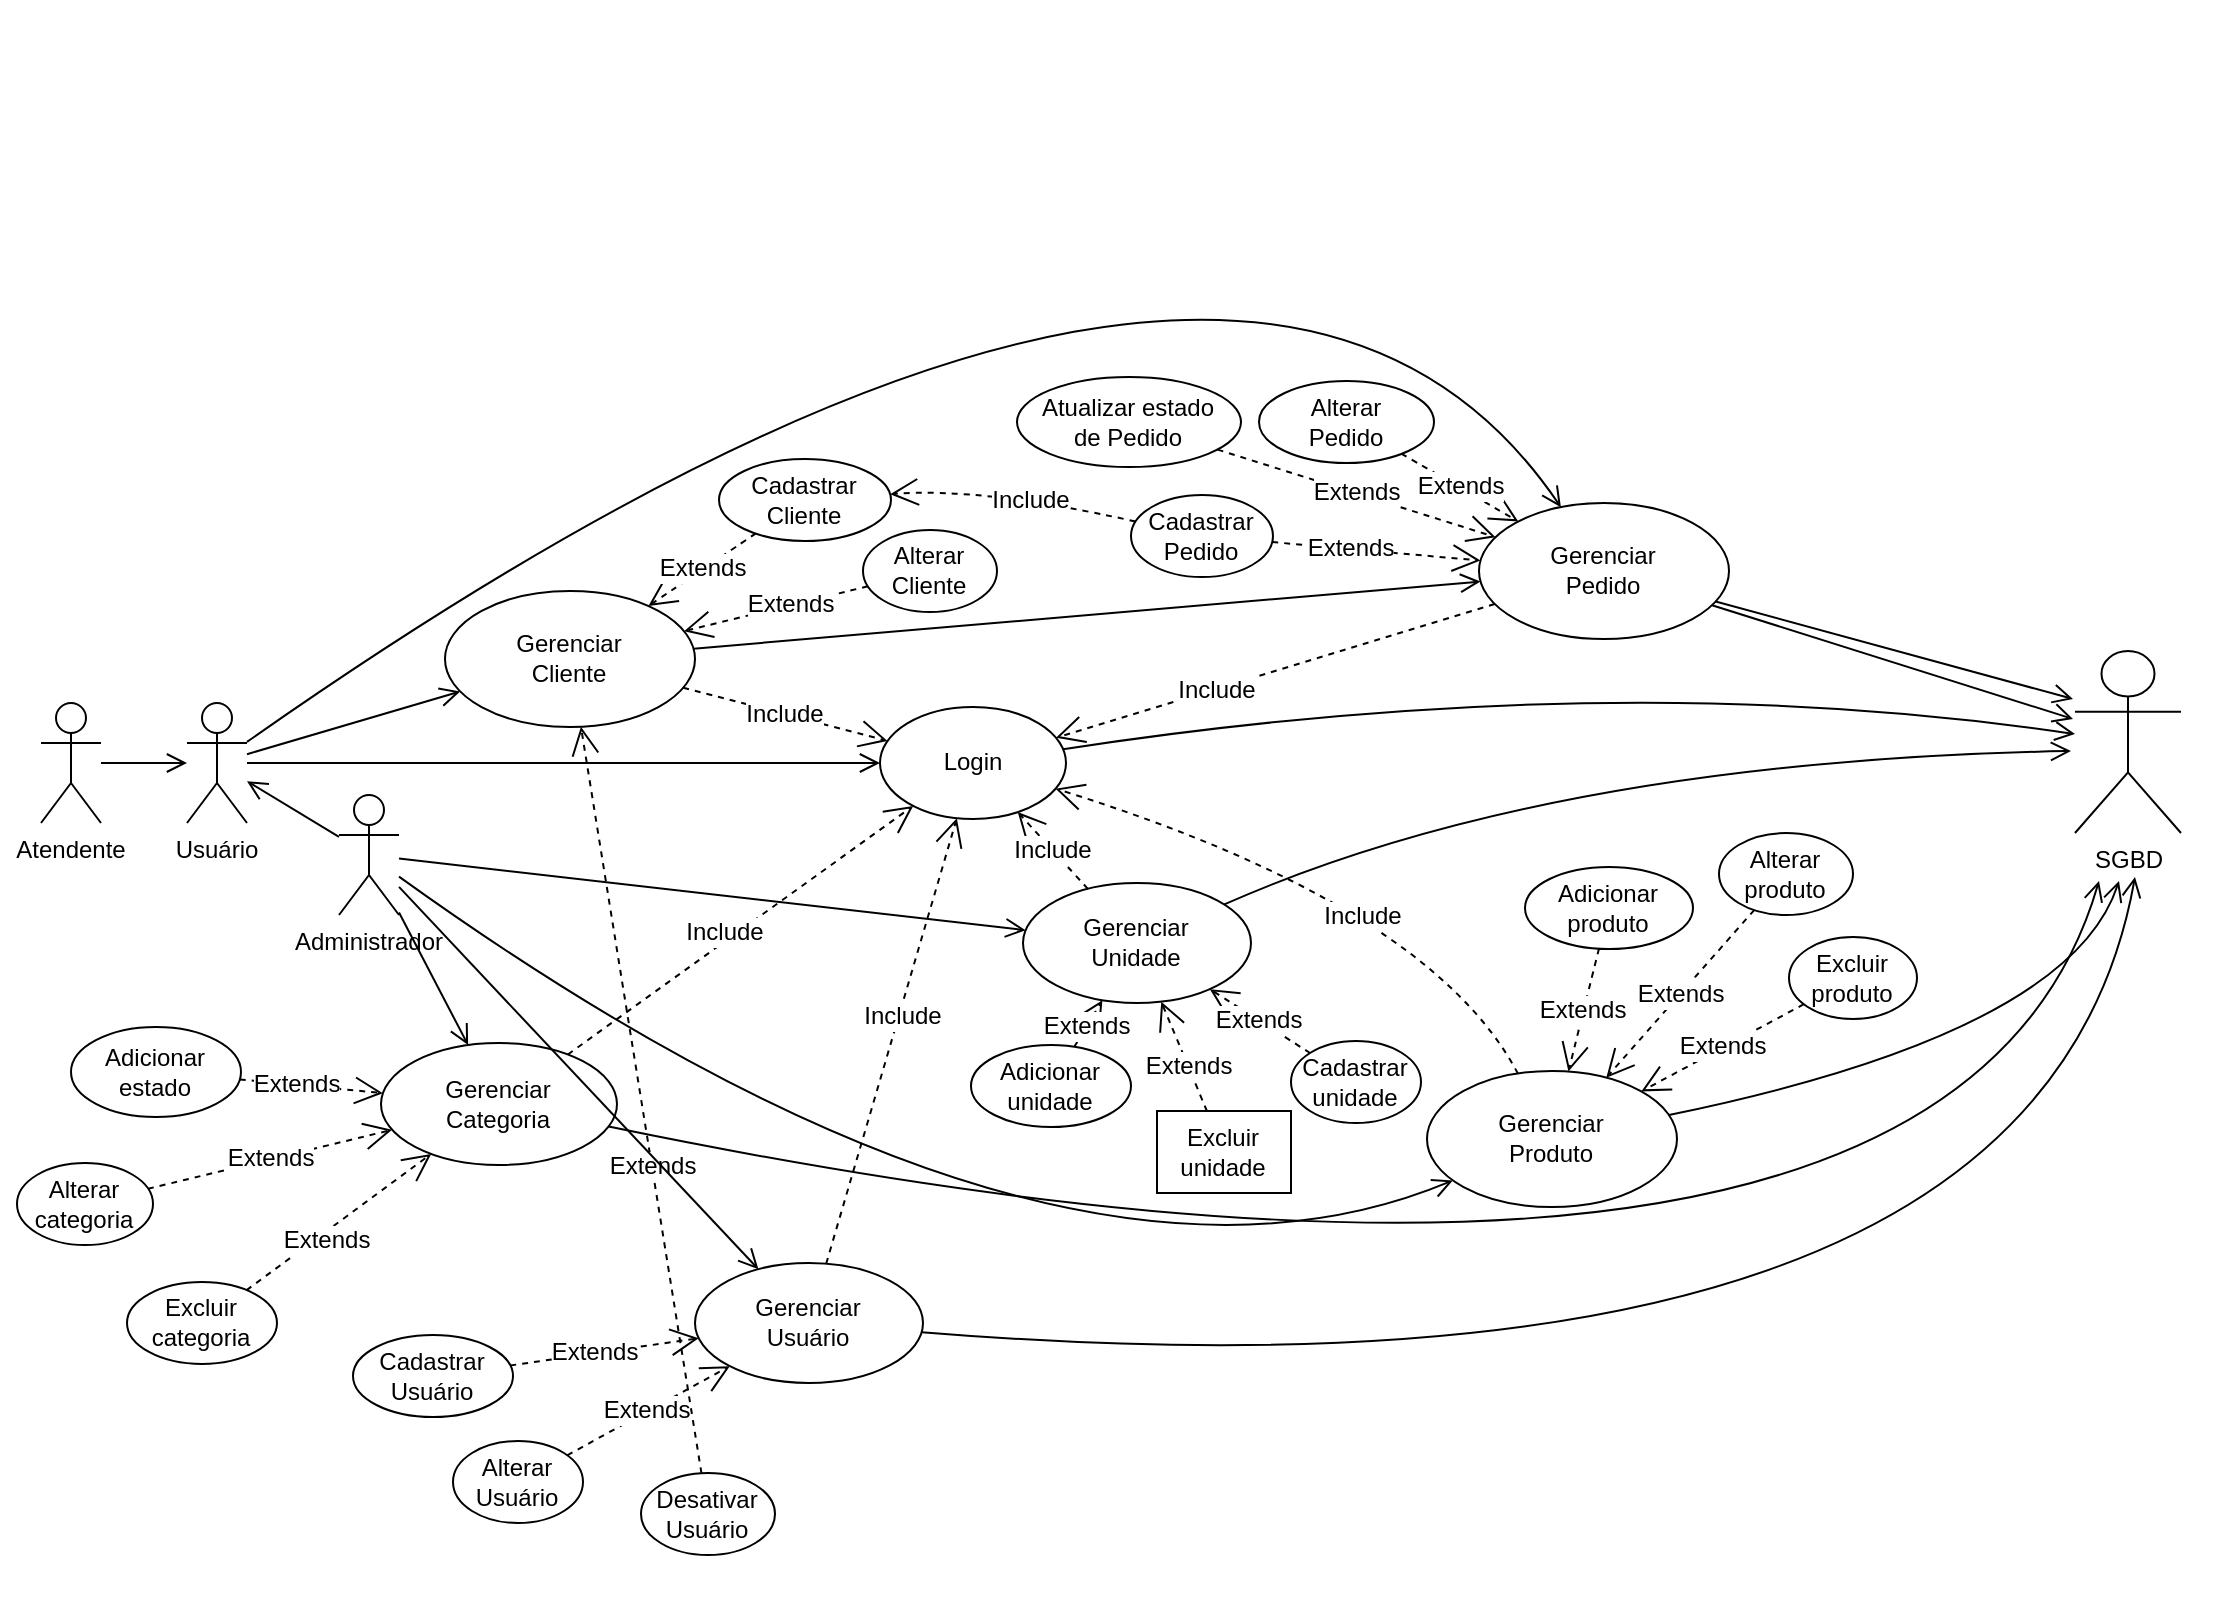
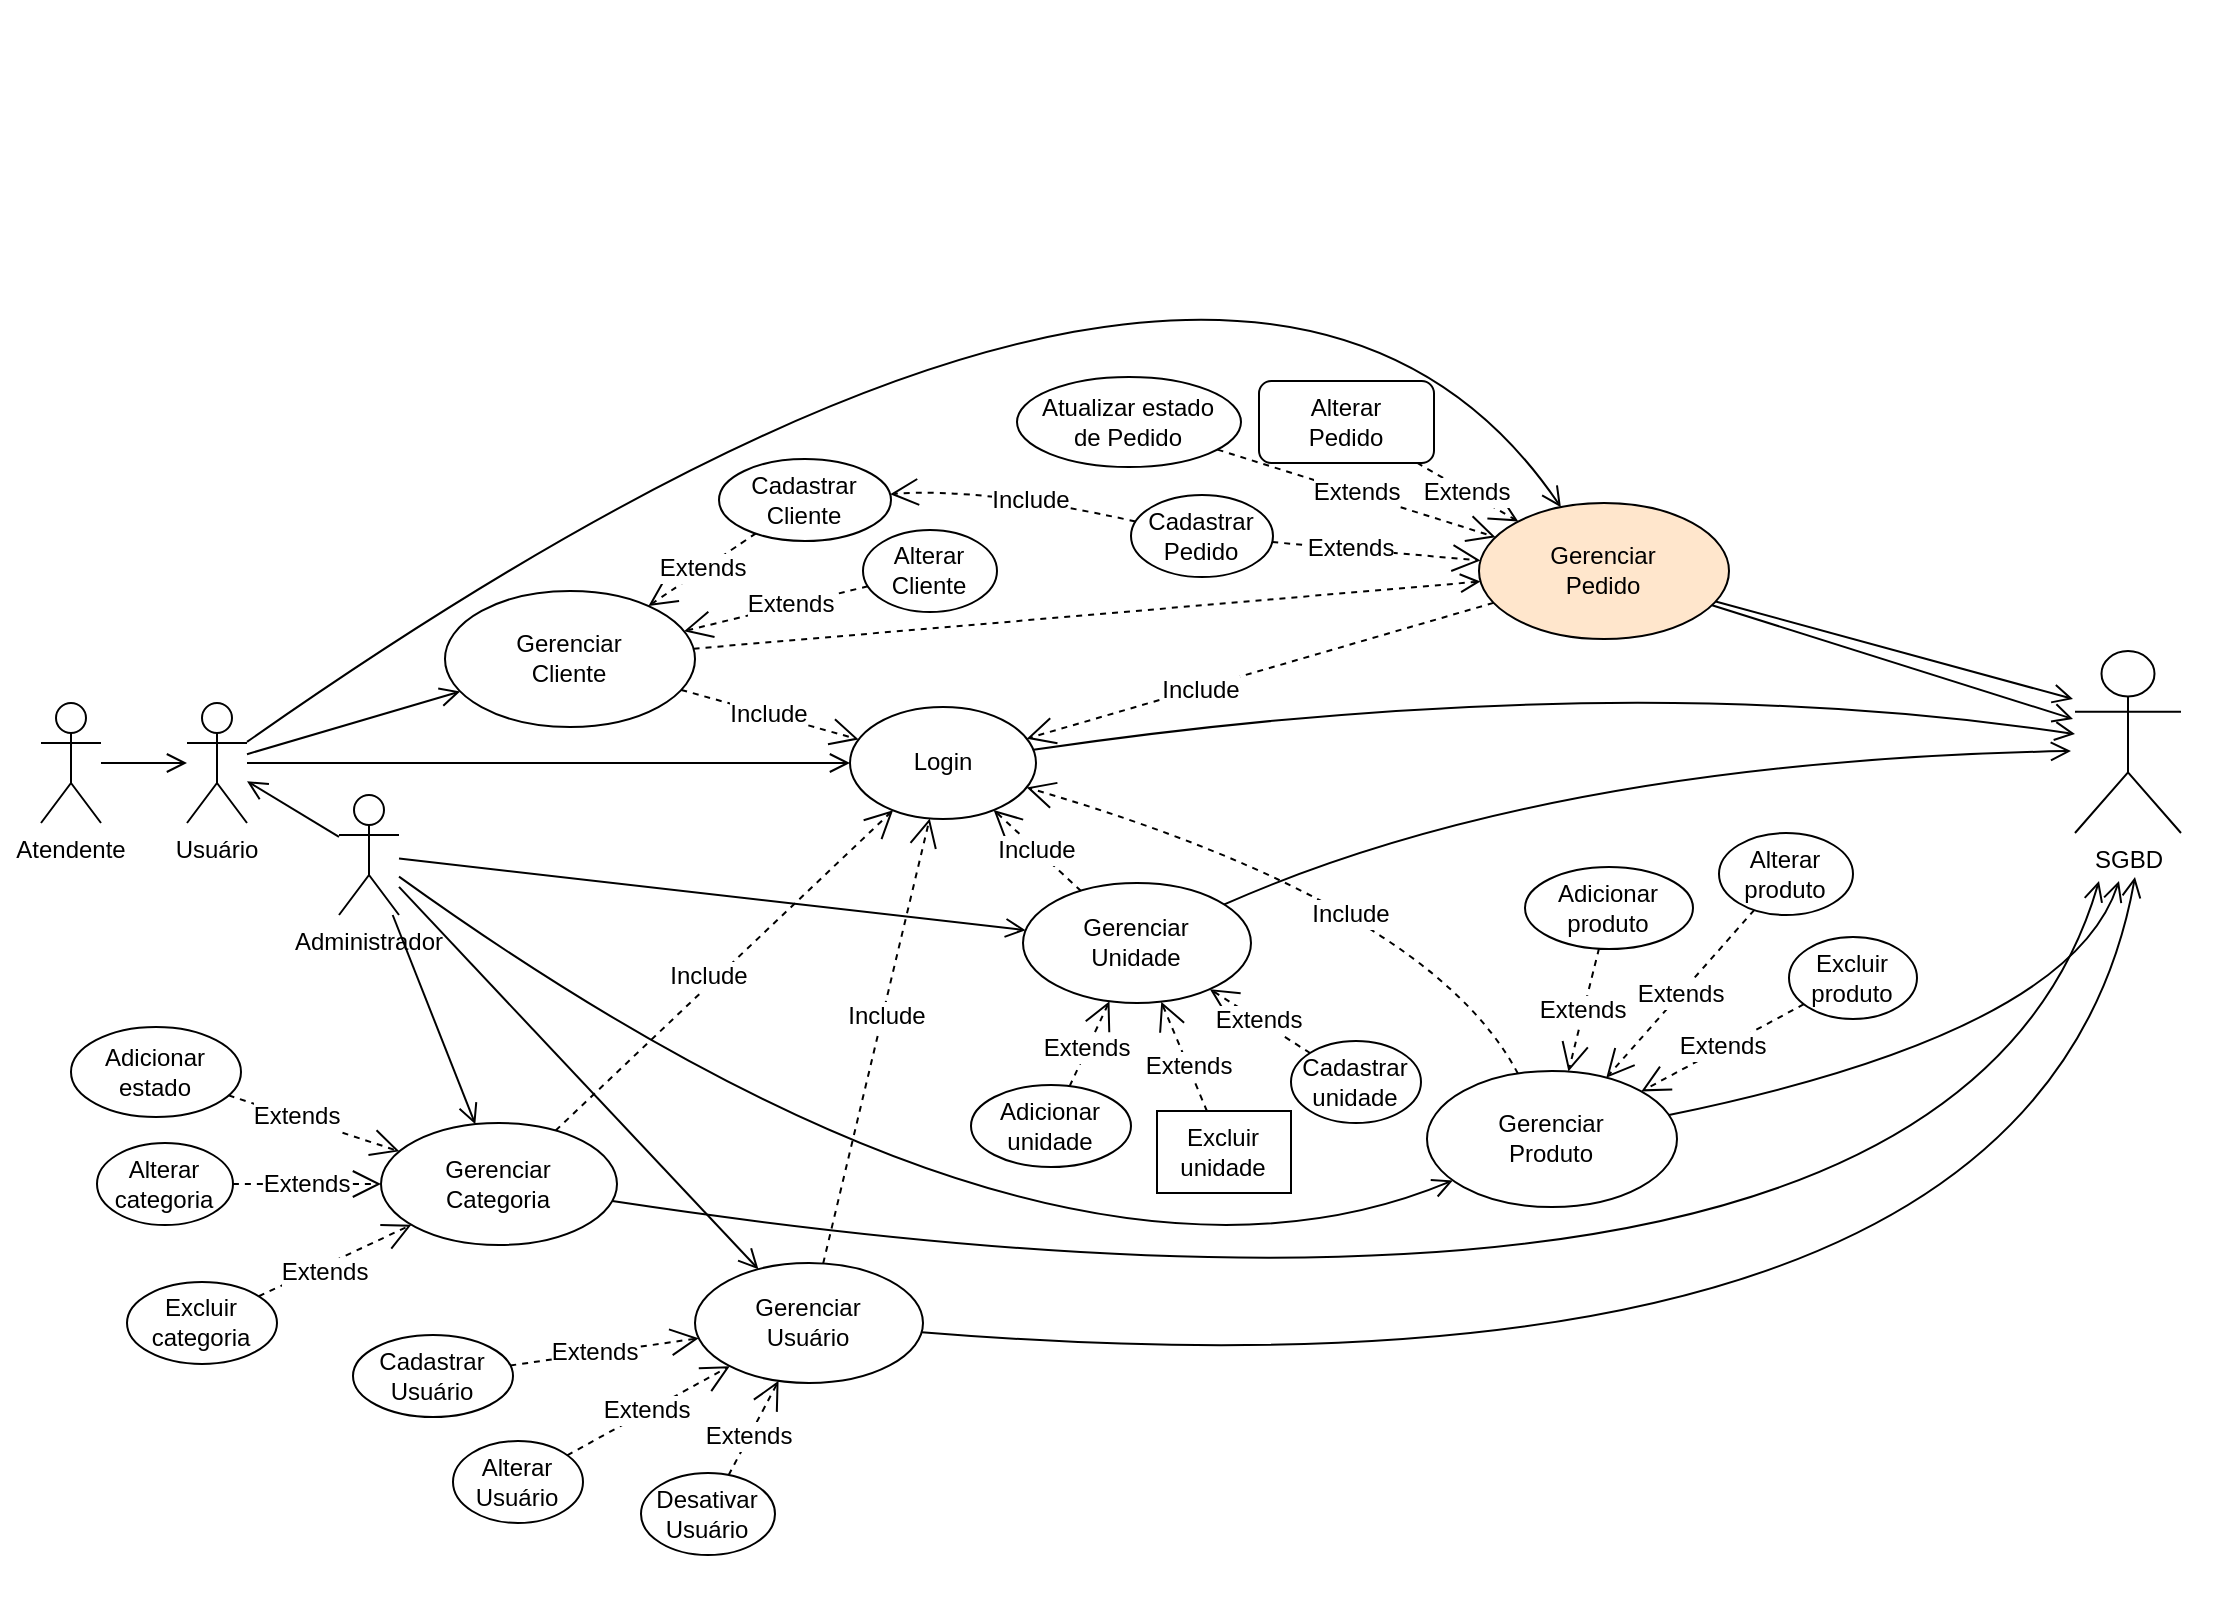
node "Alterar Pedido": shape ellipse -> rounded rectangle
node "Gerenciar Pedido": fillcolor #ffffff -> #ffe6cc
edge "Gerenciar Cliente" -> "Gerenciar Pedido": style solid -> dashed
node "Login": moved (973, 763) -> (943, 763)
edge "Desativar Usuário" -> "Gerenciar Cliente": now "Desativar Usuário" -> "Gerenciar Usuário"
node "Adicionar unidade": moved (1051, 1086) -> (1051, 1126)
node "Gerenciar Categoria": moved (499, 1104) -> (499, 1184)
node "Alterar categoria": moved (85, 1204) -> (165, 1184)
